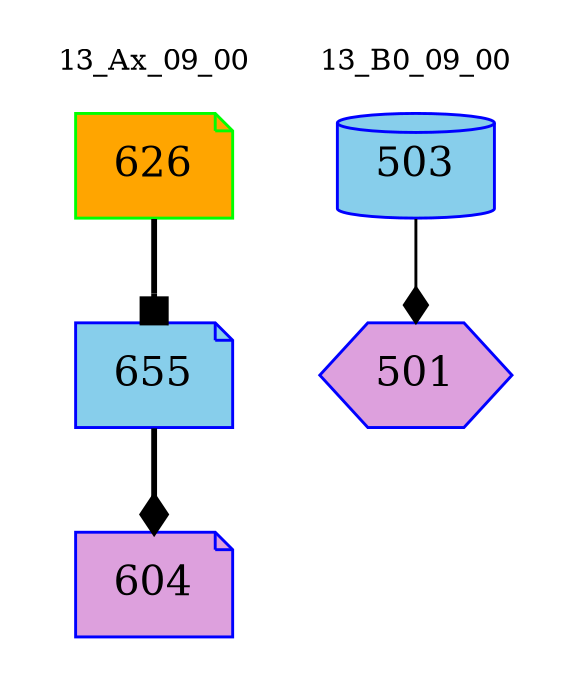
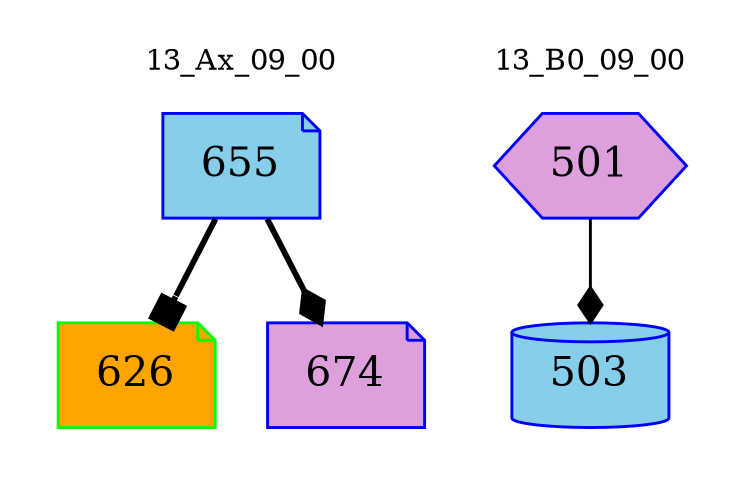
edge "503" -> "501": reversed
edge "626" -> "655": reversed
node "604": label "604" -> "674"
